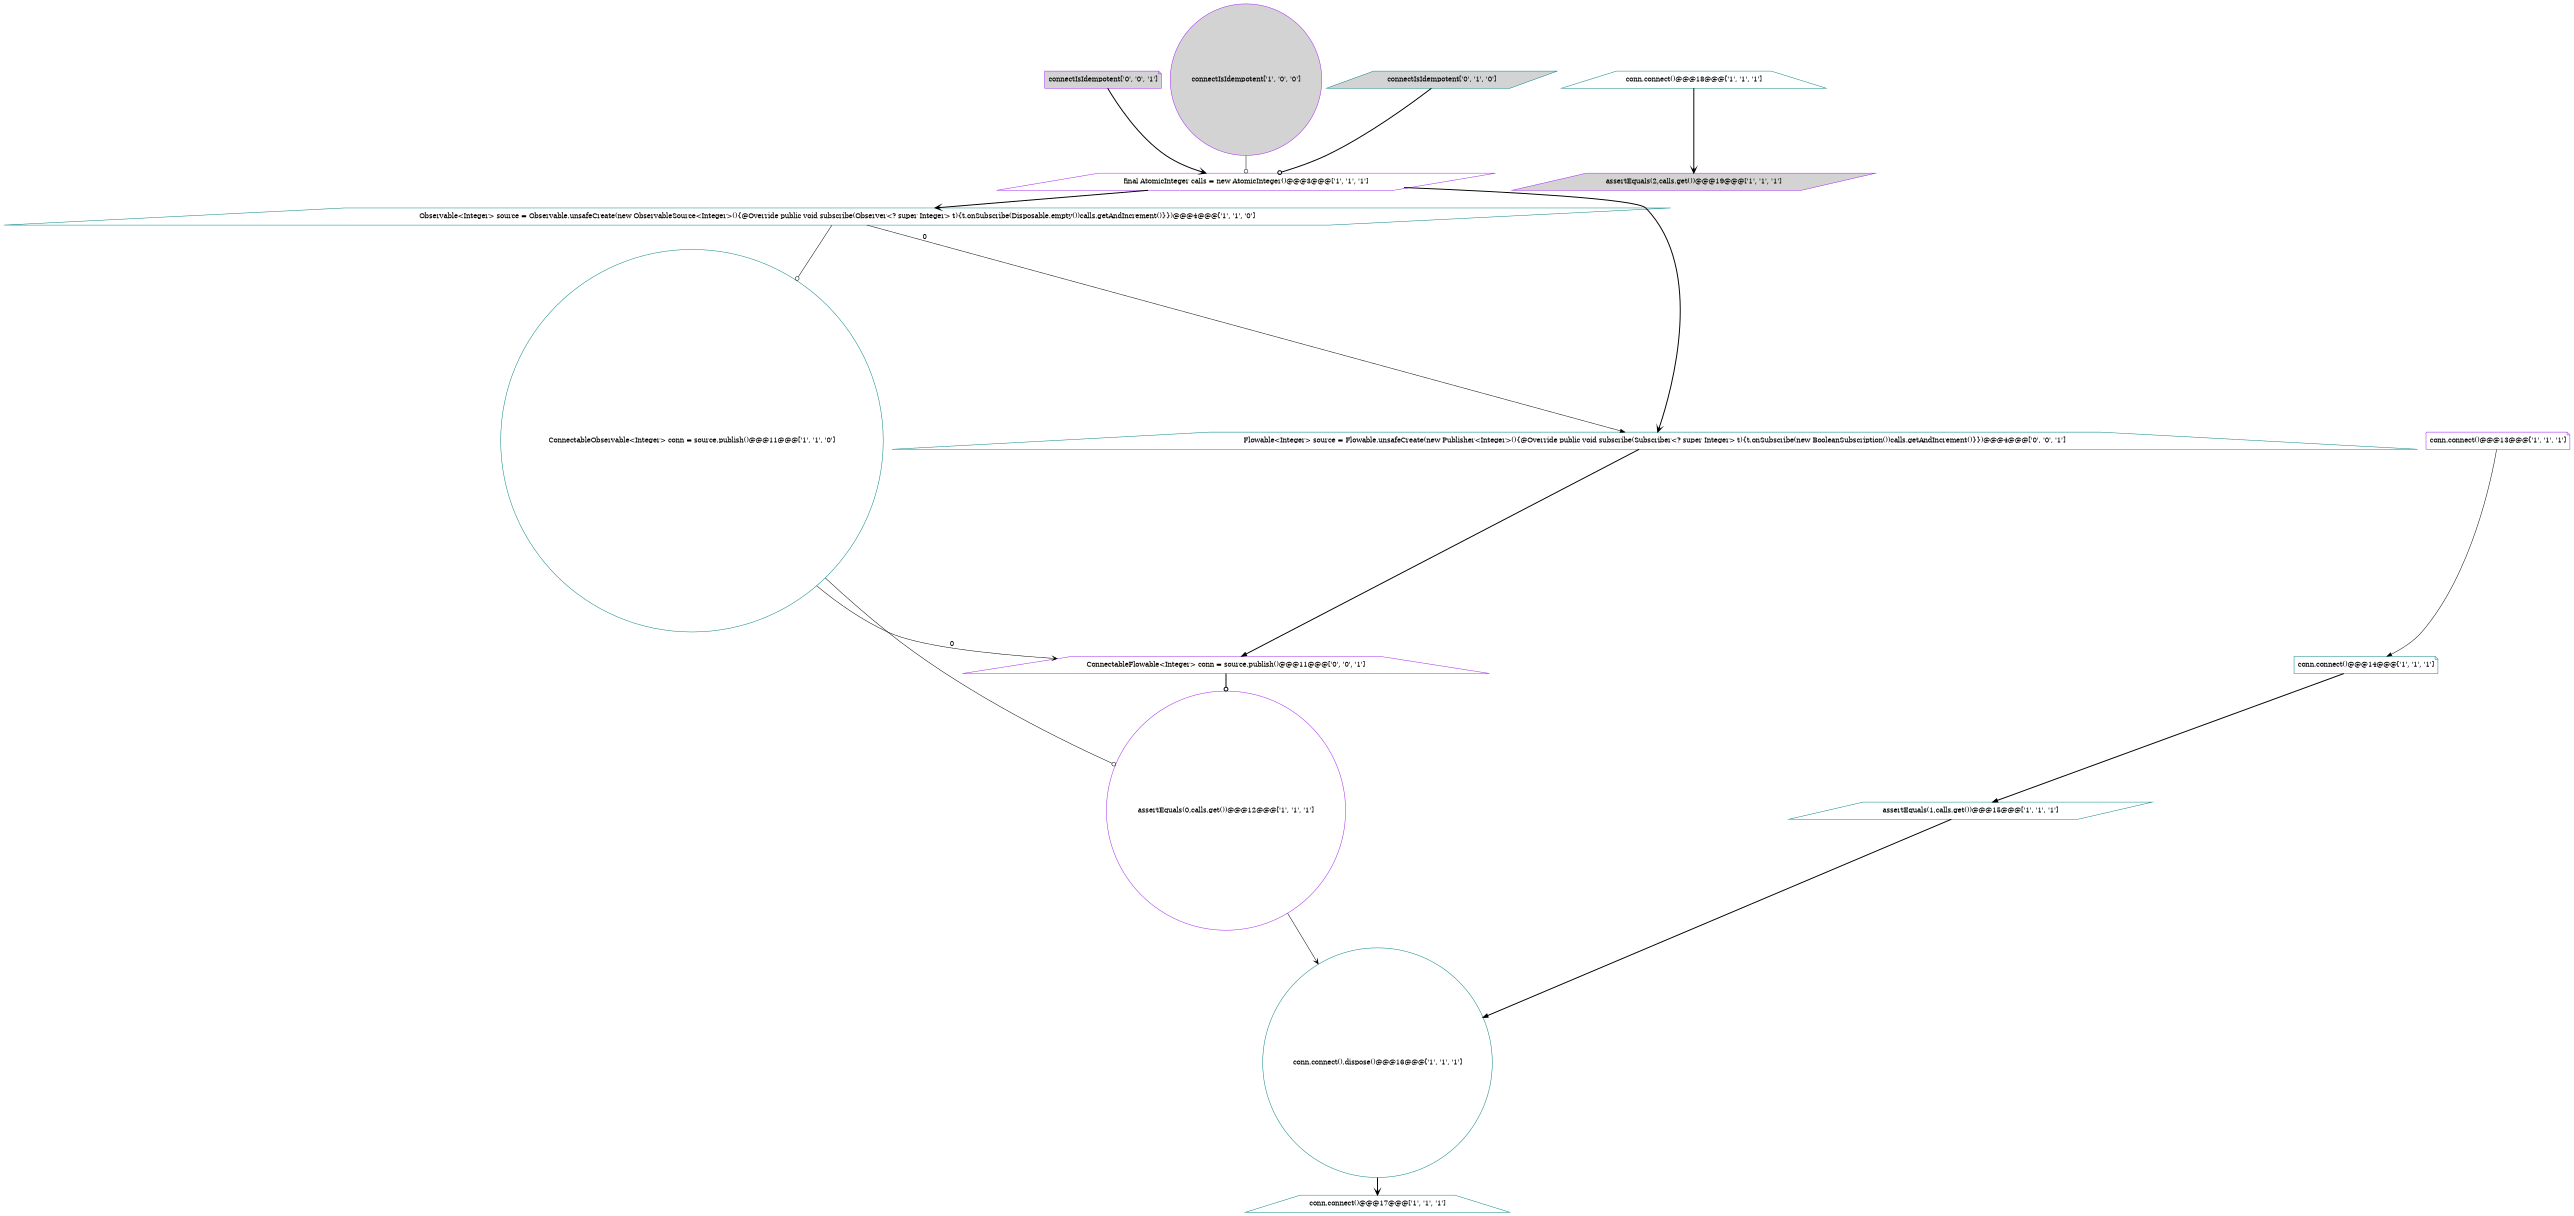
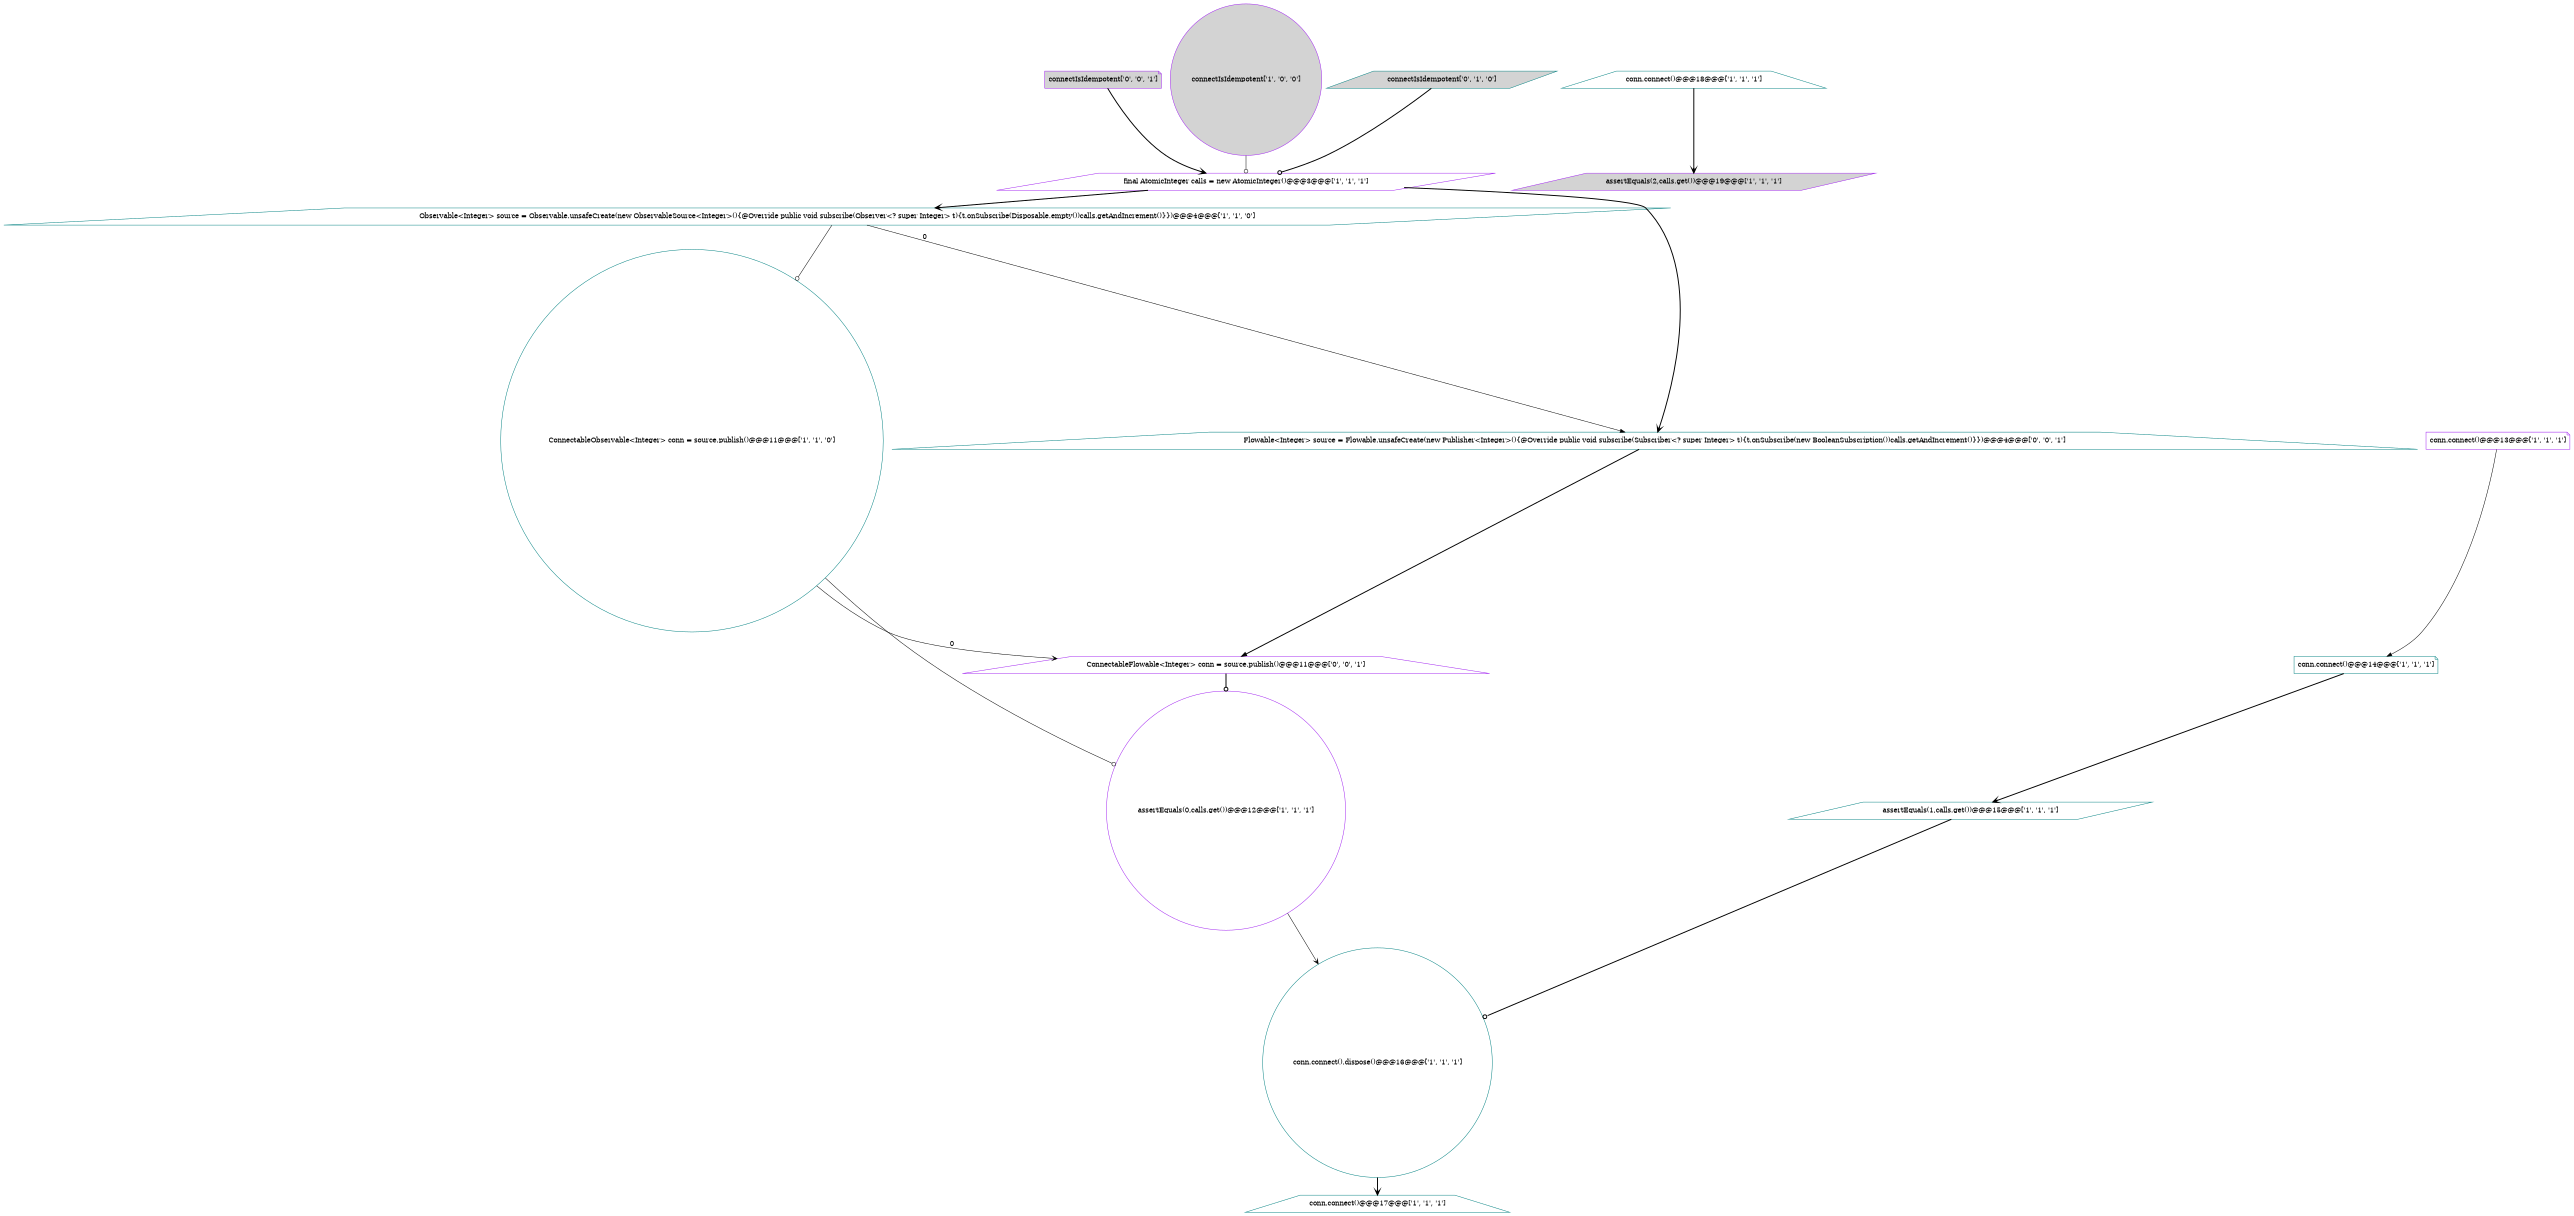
edge "conn.connect()@@@14@@@['1', '1', '1']" -> "assertEquals(1,calls.get())@@@15@@@['1', '1', '1']": arrowhead normal -> vee
edge "assertEquals(1,calls.get())@@@15@@@['1', '1', '1']" -> "conn.connect().dispose()@@@16@@@['1', '1', '1']": arrowhead normal -> odot
